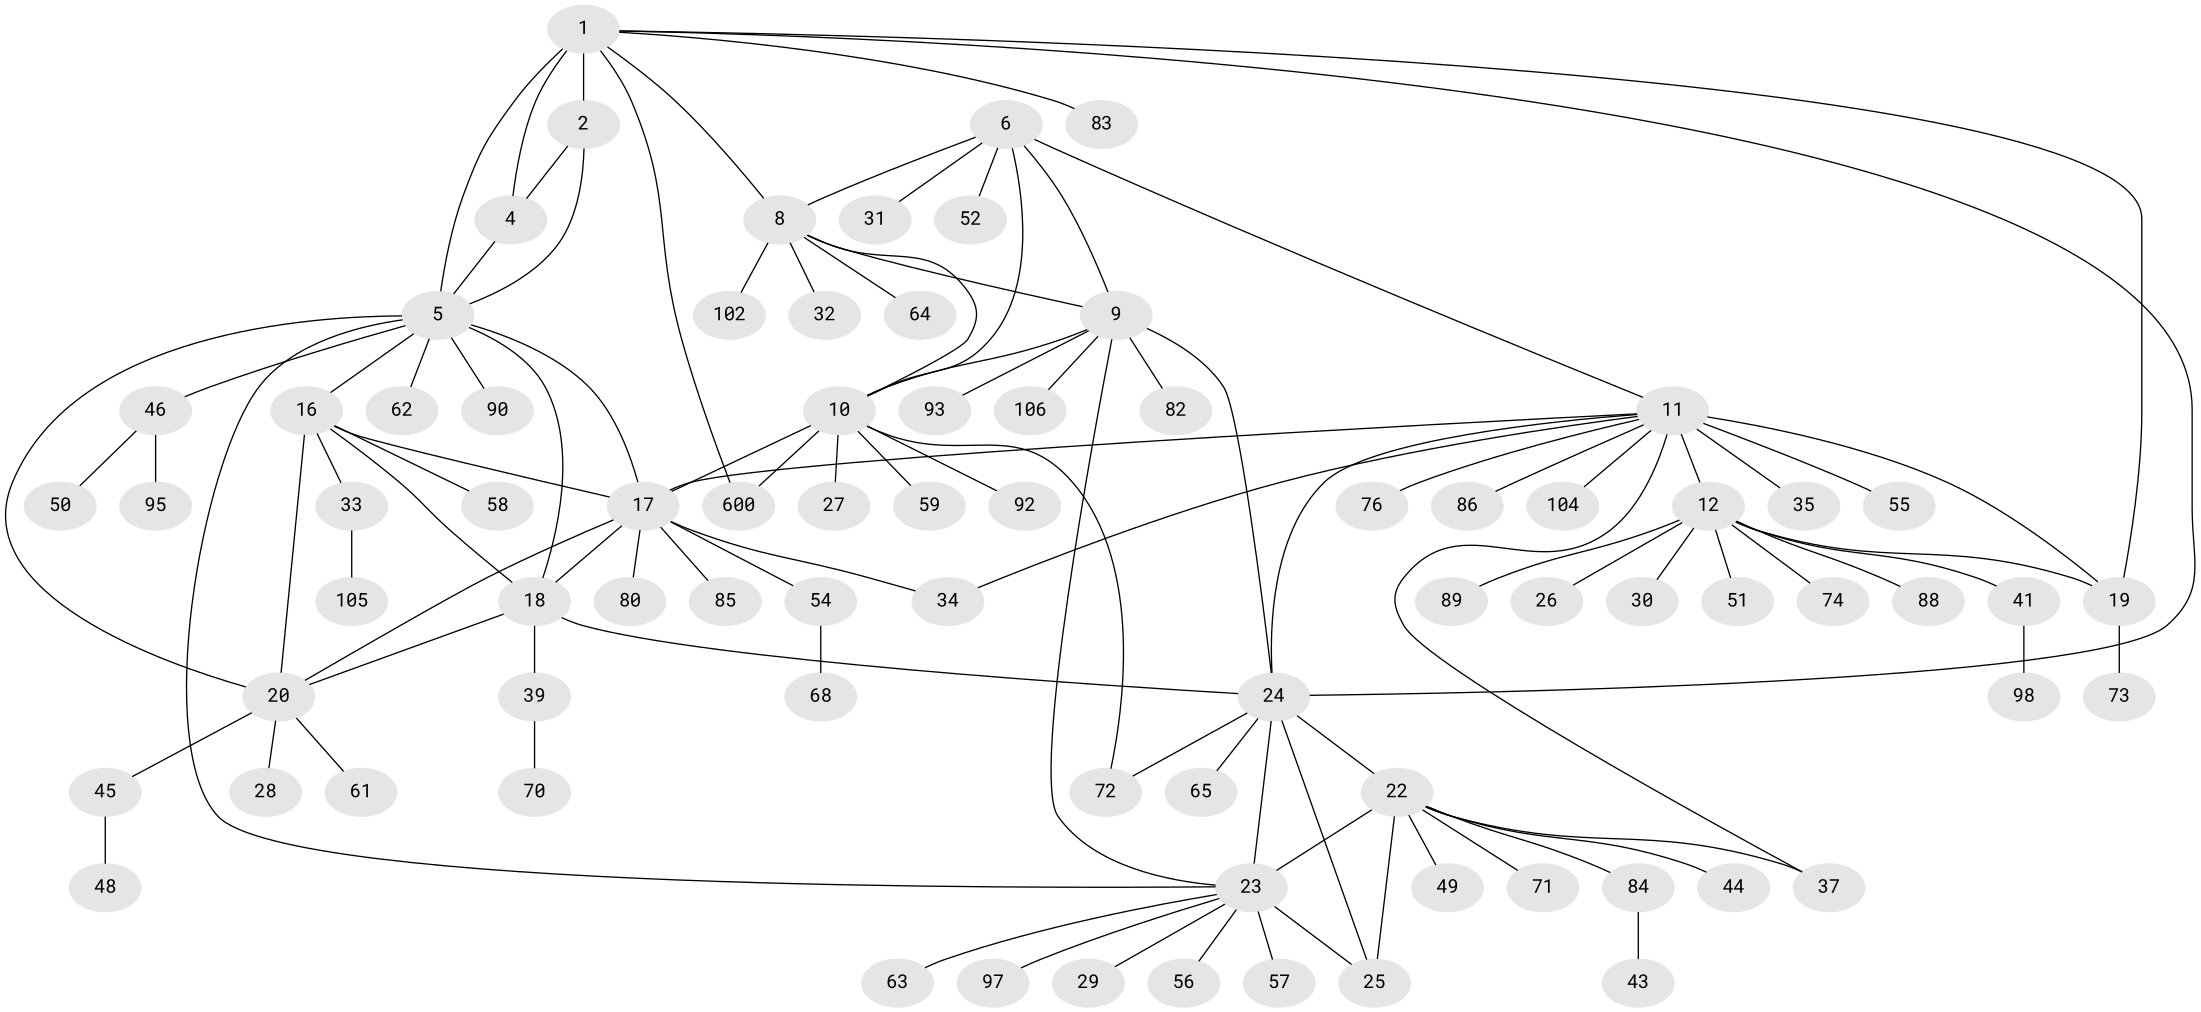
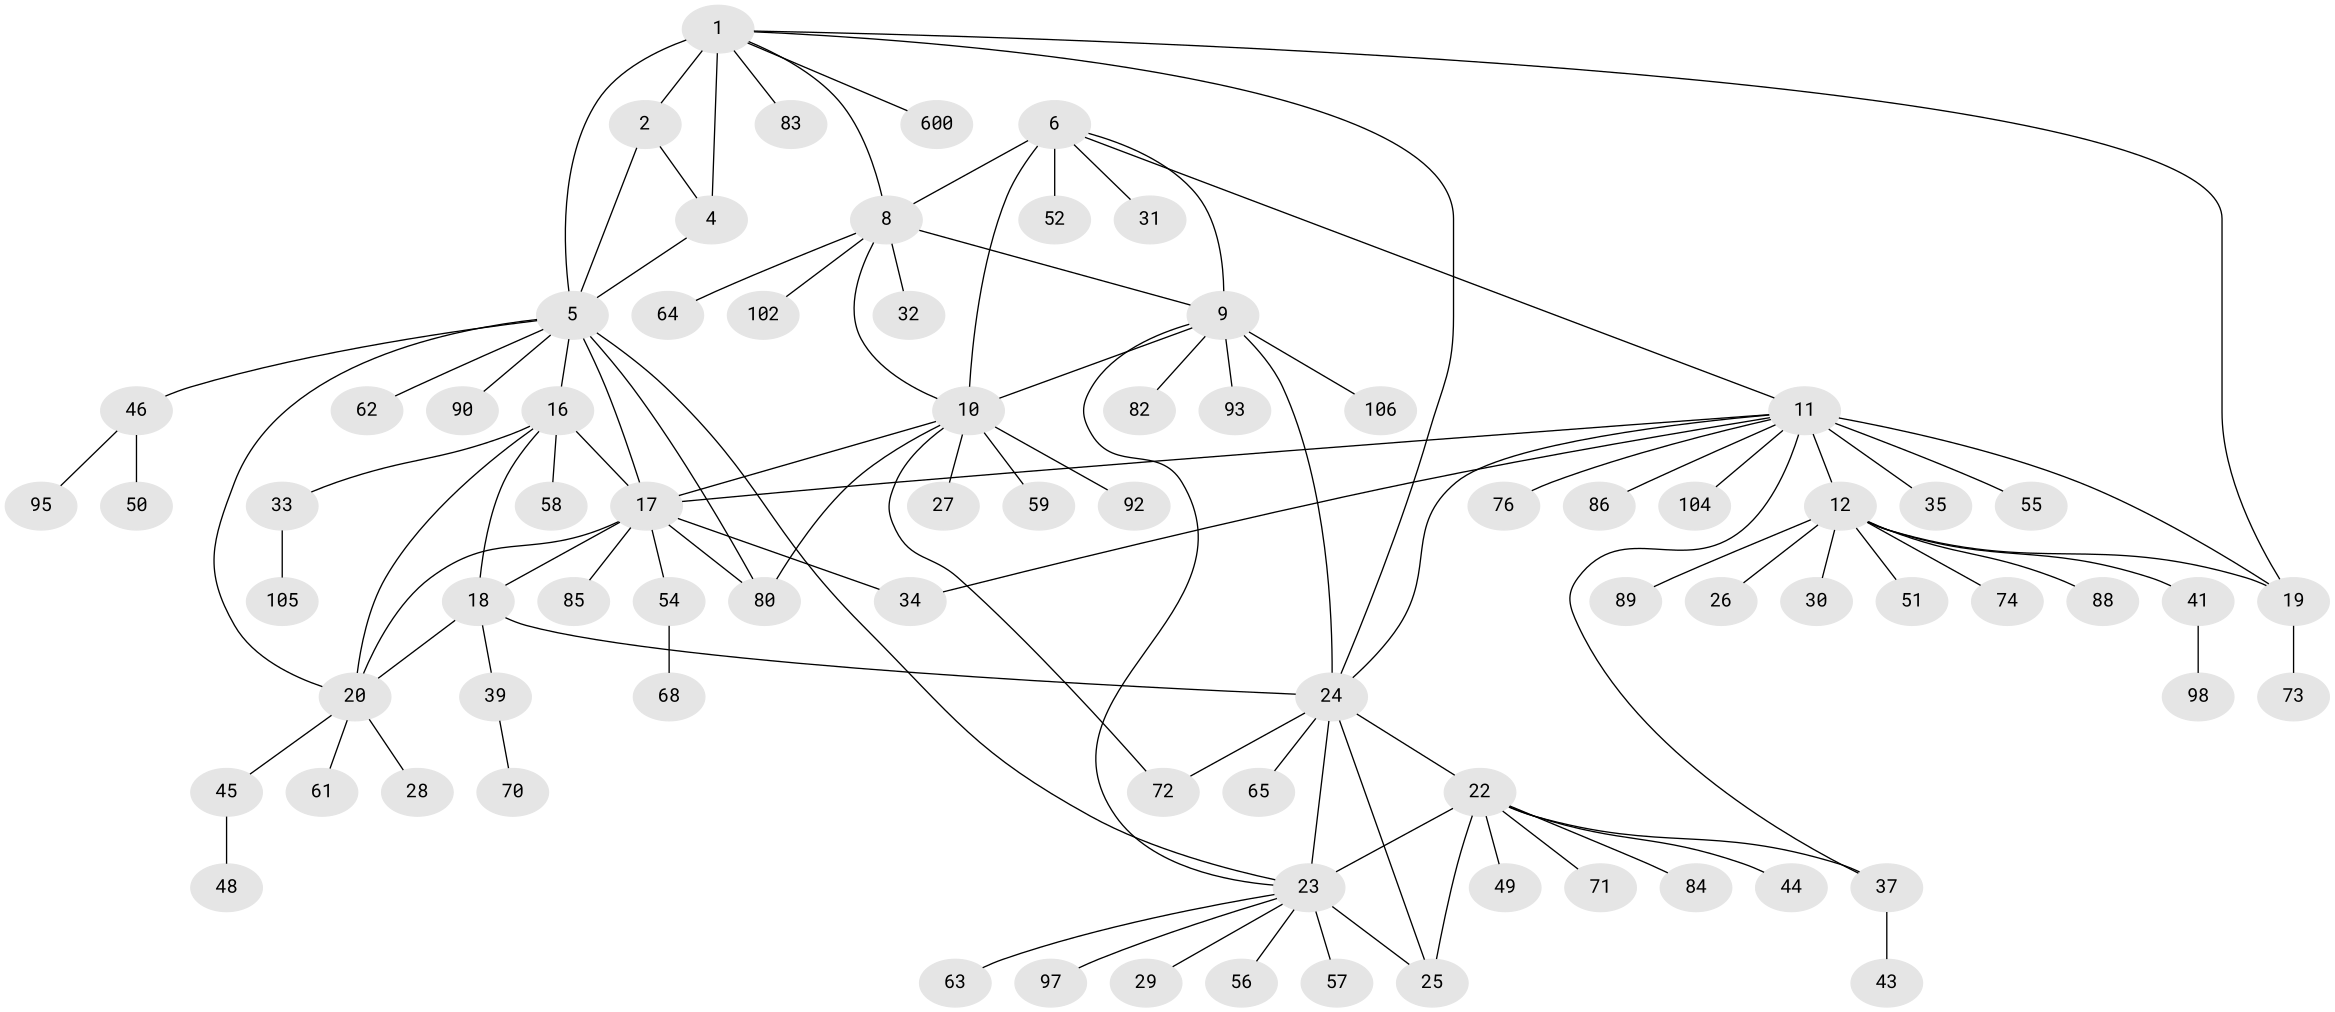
edge "5" -- "18": now "5" -- "80"
edge "10" -- "600": now "10" -- "80"
edge "84" -- "43": now "37" -- "43"
